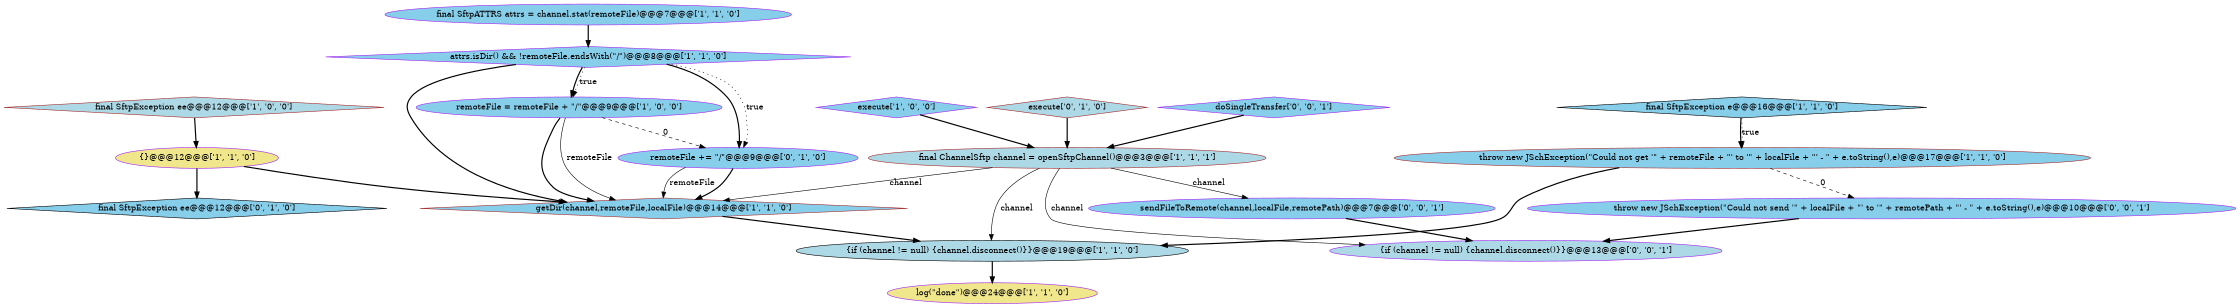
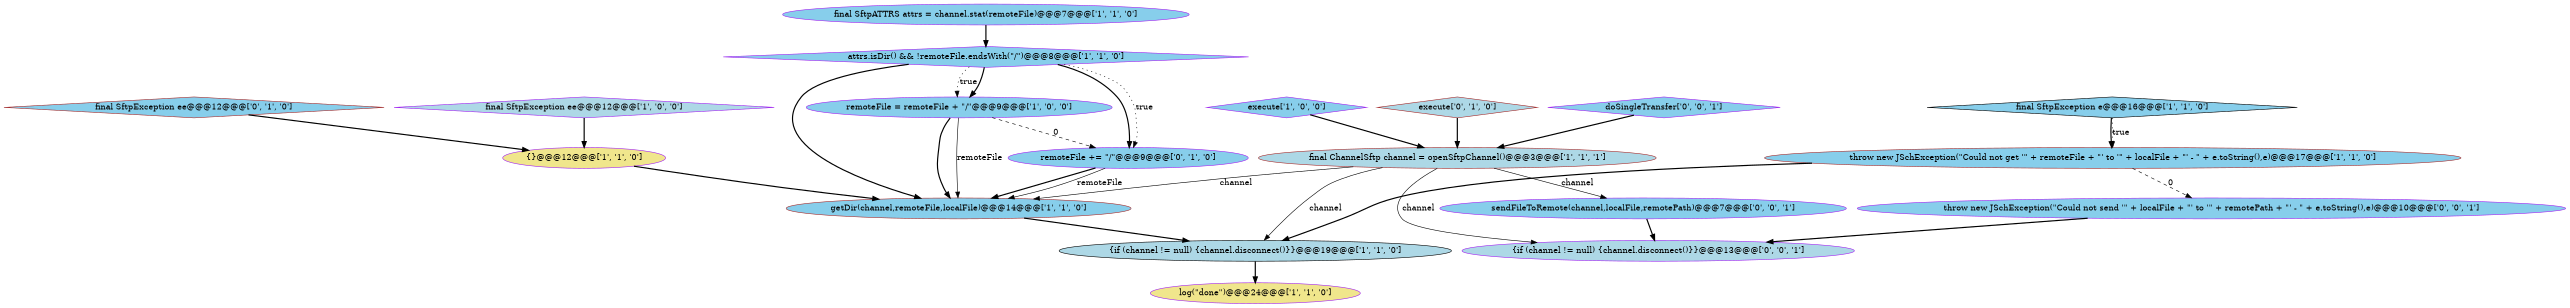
node "final SftpException ee@@@12@@@['1', '0', '0']": color brown -> purple
edge "{}@@@12@@@['1', '1', '0']" -> "final SftpException ee@@@12@@@['0', '1', '0']": reversed
node "final SftpException ee@@@12@@@['0', '1', '0']": color black -> brown
node "getDir(channel,remoteFile,localFile)@@@14@@@['1', '1', '0']": shape diamond -> ellipse
